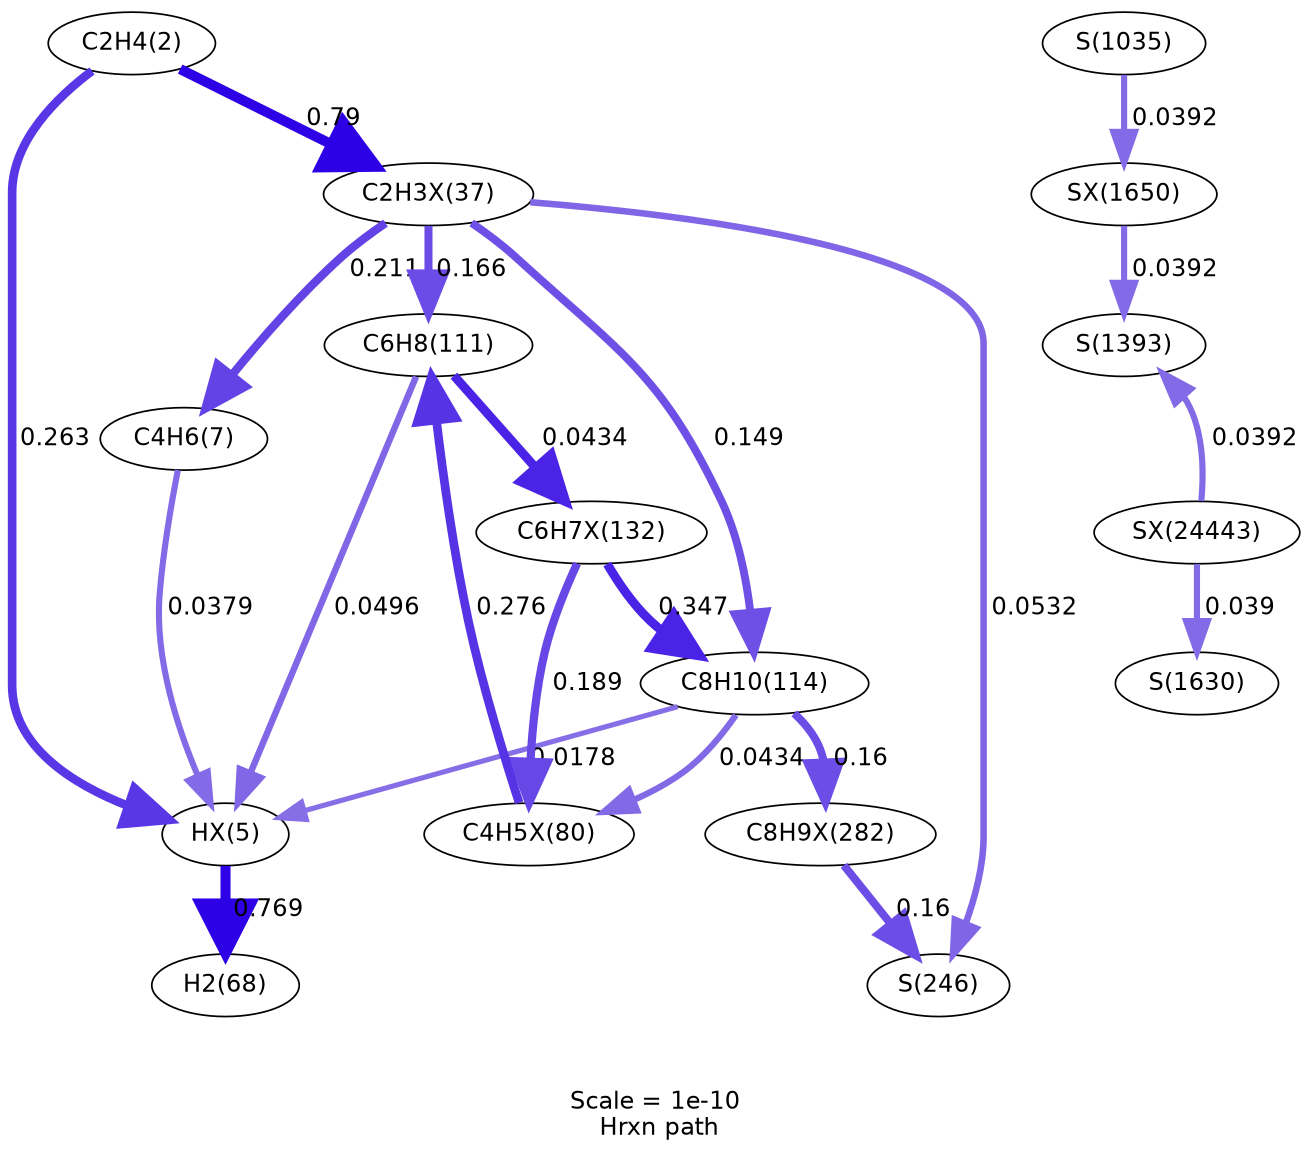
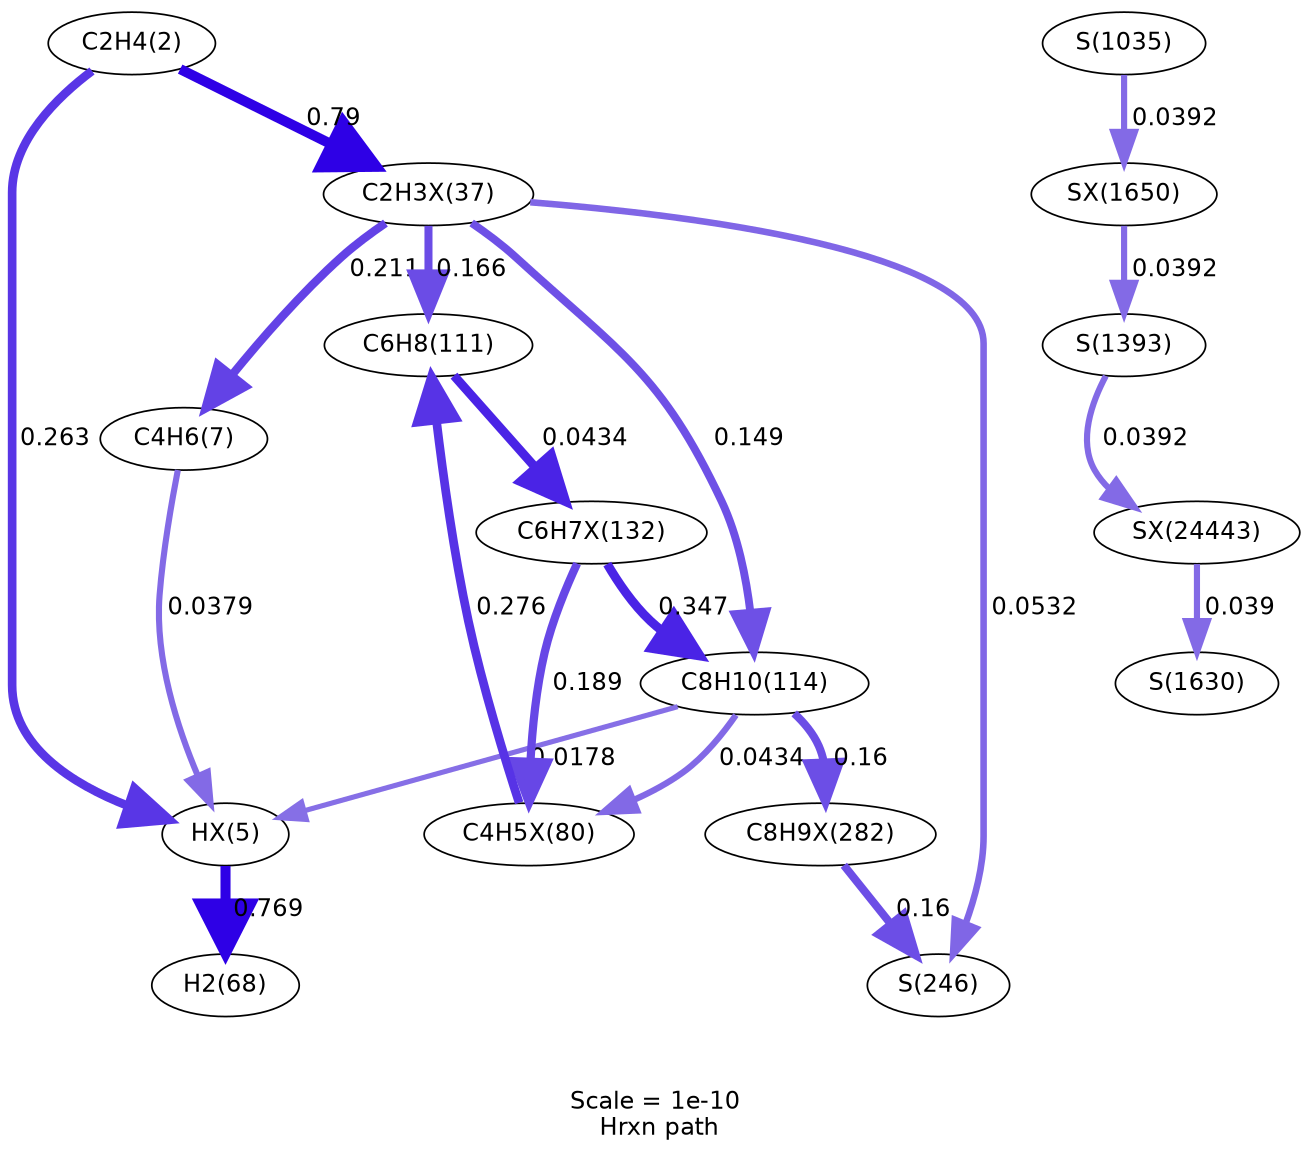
edge "SX(24443)" -> "S(1393)": reversed
edge "C6H8(111)" -> "HX(5)": removed, label "0.0496"
